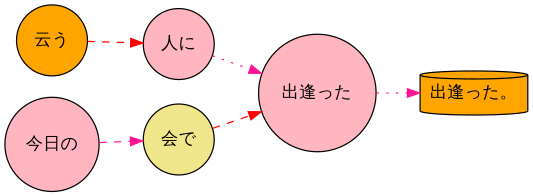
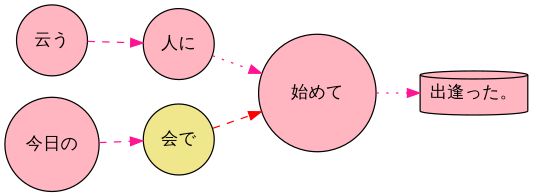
node "云う": fillcolor orange -> lightpink
edge "云う" -> "人に": color red -> deeppink
node "出逢った": label "出逢った" -> "始めて"
node "出逢った。": fillcolor orange -> lightpink
